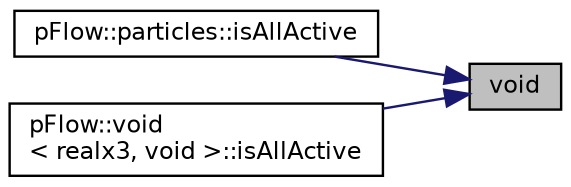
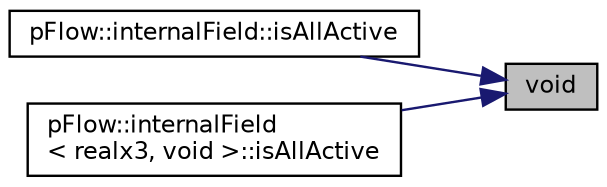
node "pFlow::particles::isAllActive": label "pFlow::particles::isAllActive" -> "pFlow::internalField::isAllActive"
node "pFlow::void < realx3, void >::isAllActive": label "pFlow::void < realx3, void >::isAllActive" -> "pFlow::internalField < realx3, void >::isAllActive"
